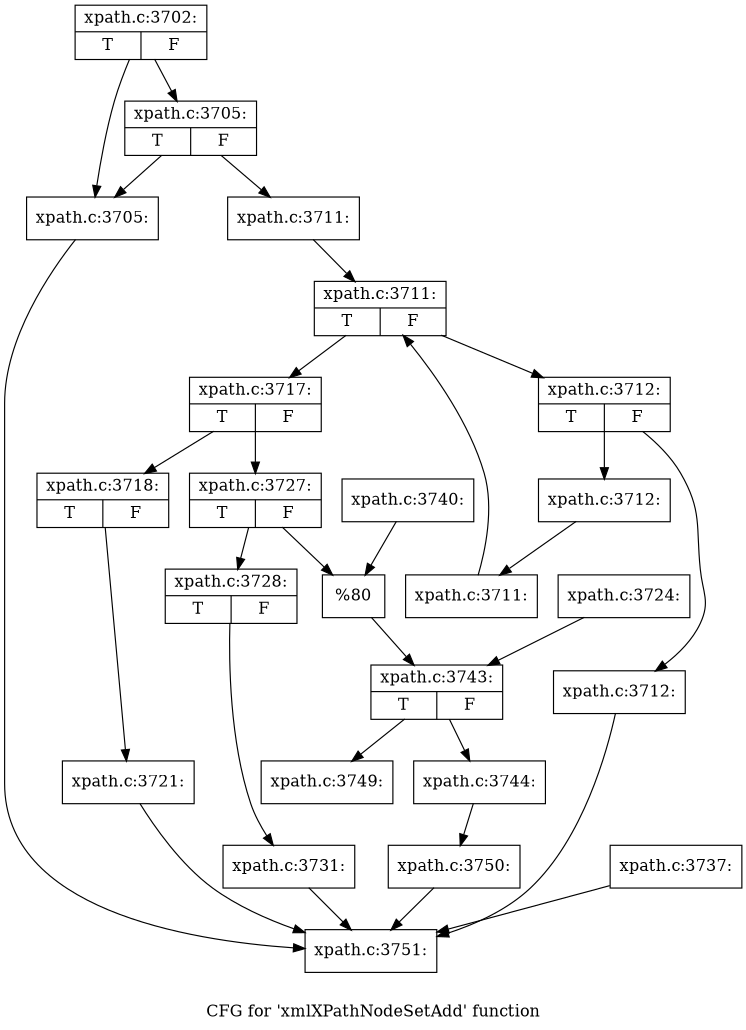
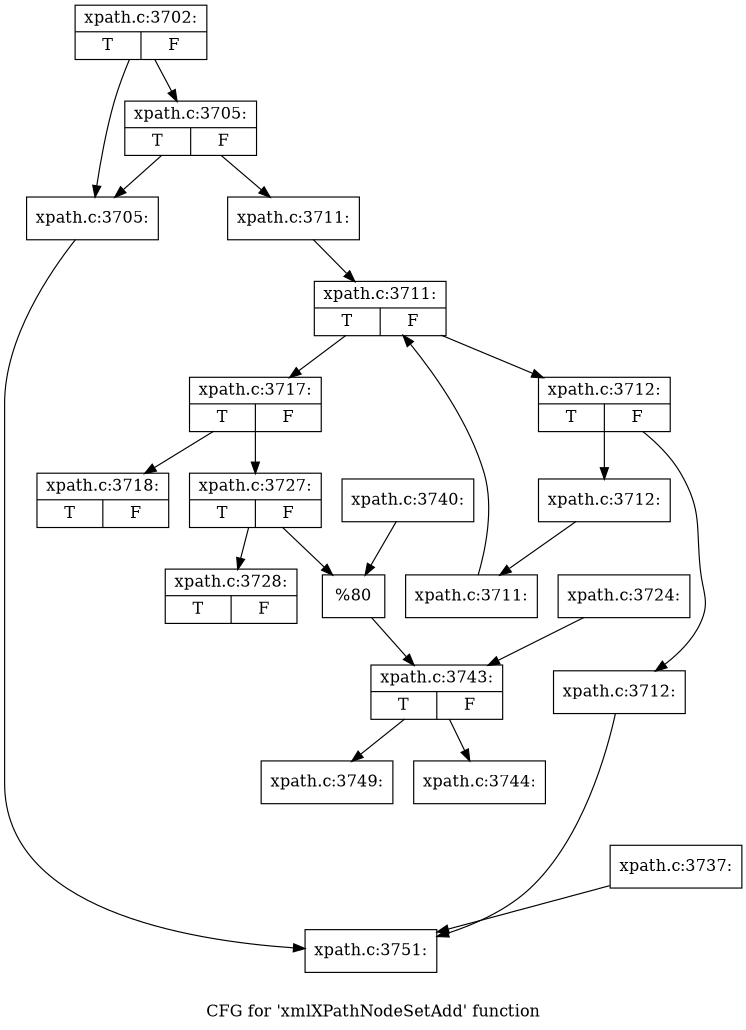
node "xpath.c:3721:": removed
node "xpath.c:3731:": removed
node "xpath.c:3750:": removed
